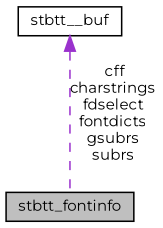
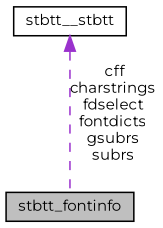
node "stbtt__buf": label "stbtt__buf" -> "stbtt__stbtt"
